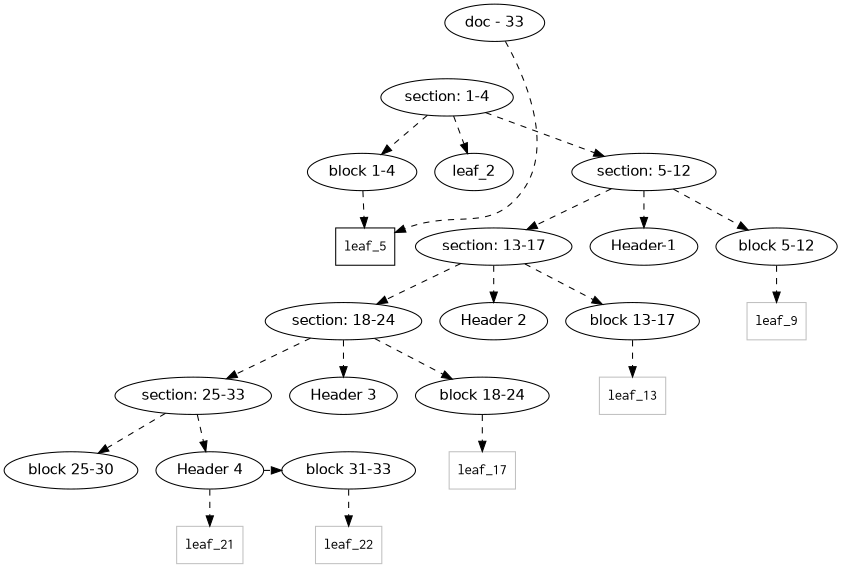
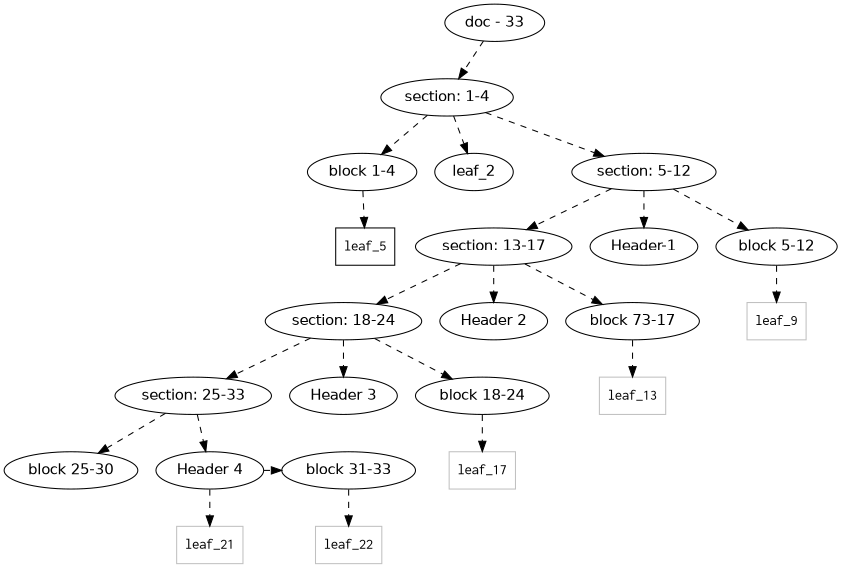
edge "doc - 33" -> "leaf_5": now "doc - 33" -> "section: 1-4"
node "block 13-17": label "block 13-17" -> "block 73-17"
